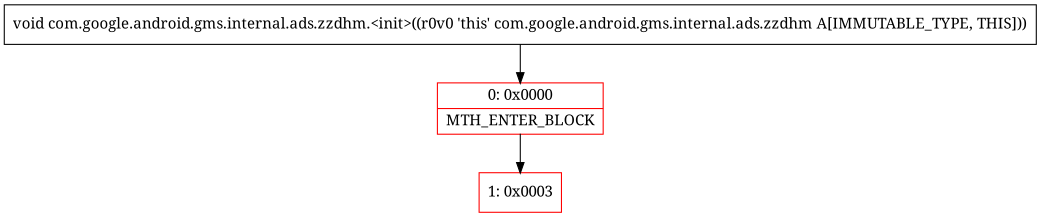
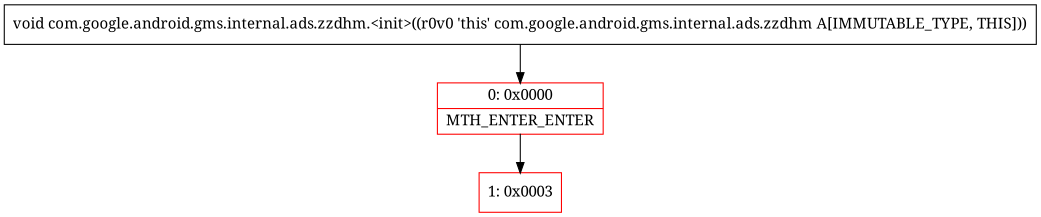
node "0: 0x0000": text "MTH_ENTER_BLOCK" -> "MTH_ENTER_ENTER"
